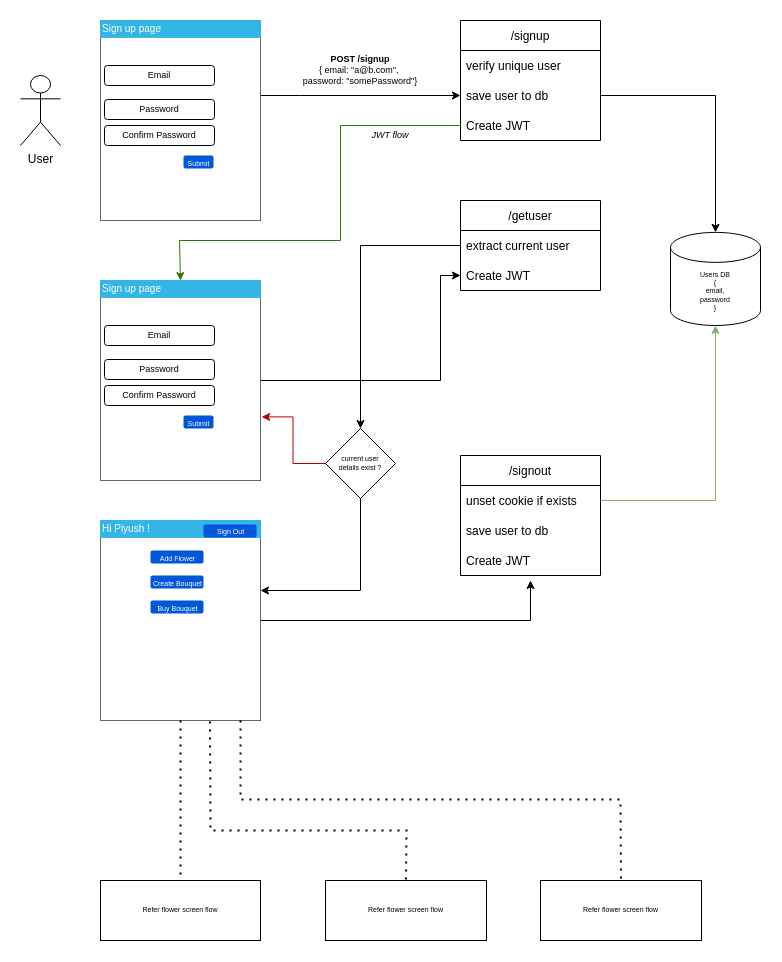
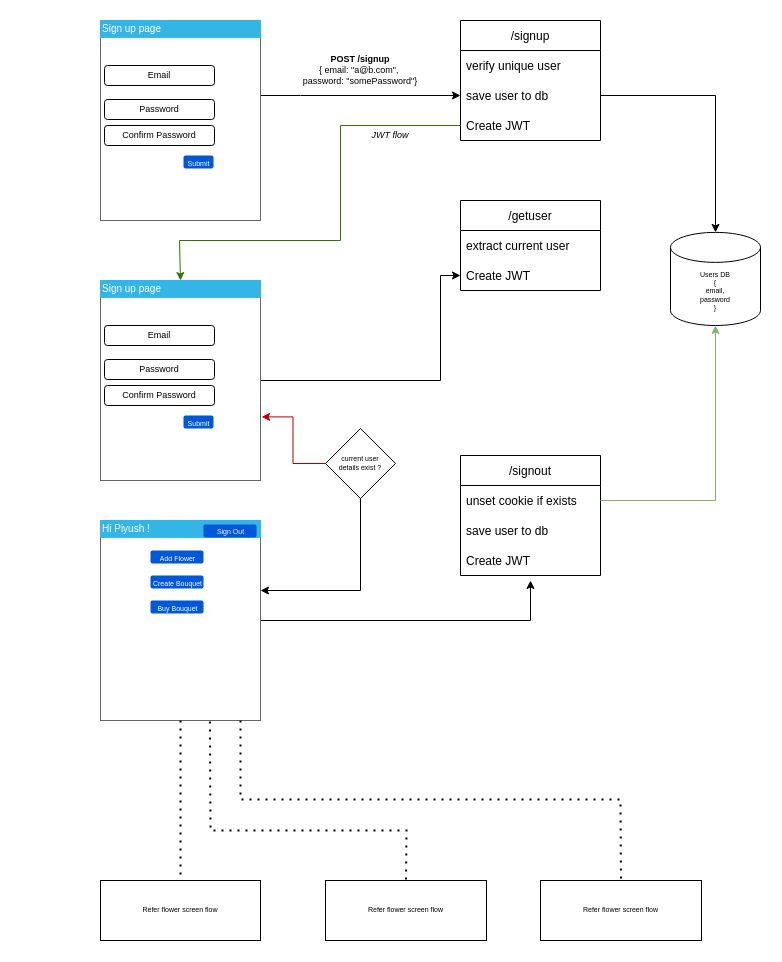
node "User": removed
edge "extract current user" -> "current user details exist ?": removed
